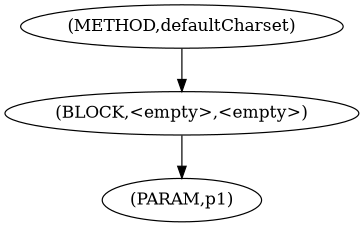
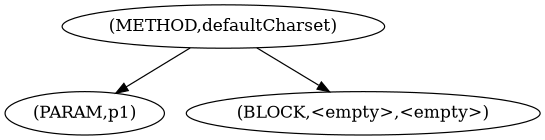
edge "(BLOCK,<empty>,<empty>)" -> "(PARAM,p1)": now "(METHOD,defaultCharset)" -> "(PARAM,p1)"
